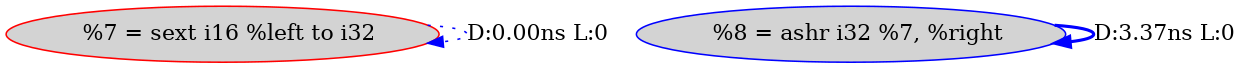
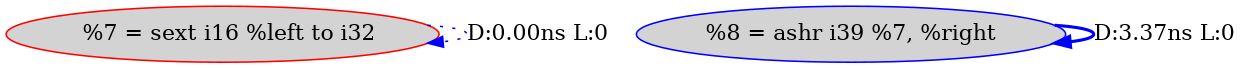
node "%8 = ashr i32 %7, %right": label "%8 = ashr i32 %7, %right" -> "%8 = ashr i39 %7, %right"
